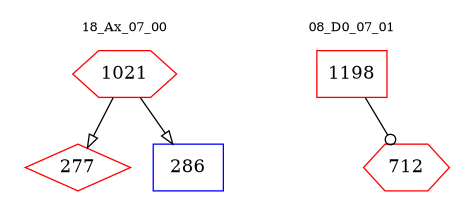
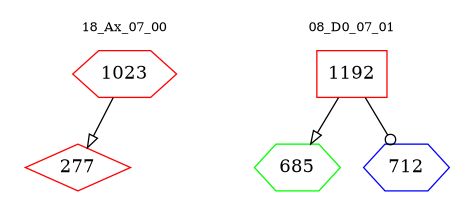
node "1021": label "1021" -> "1023"
node "1198": label "1198" -> "1192"
node "286": removed
node "685": added
node "712": color red -> blue
